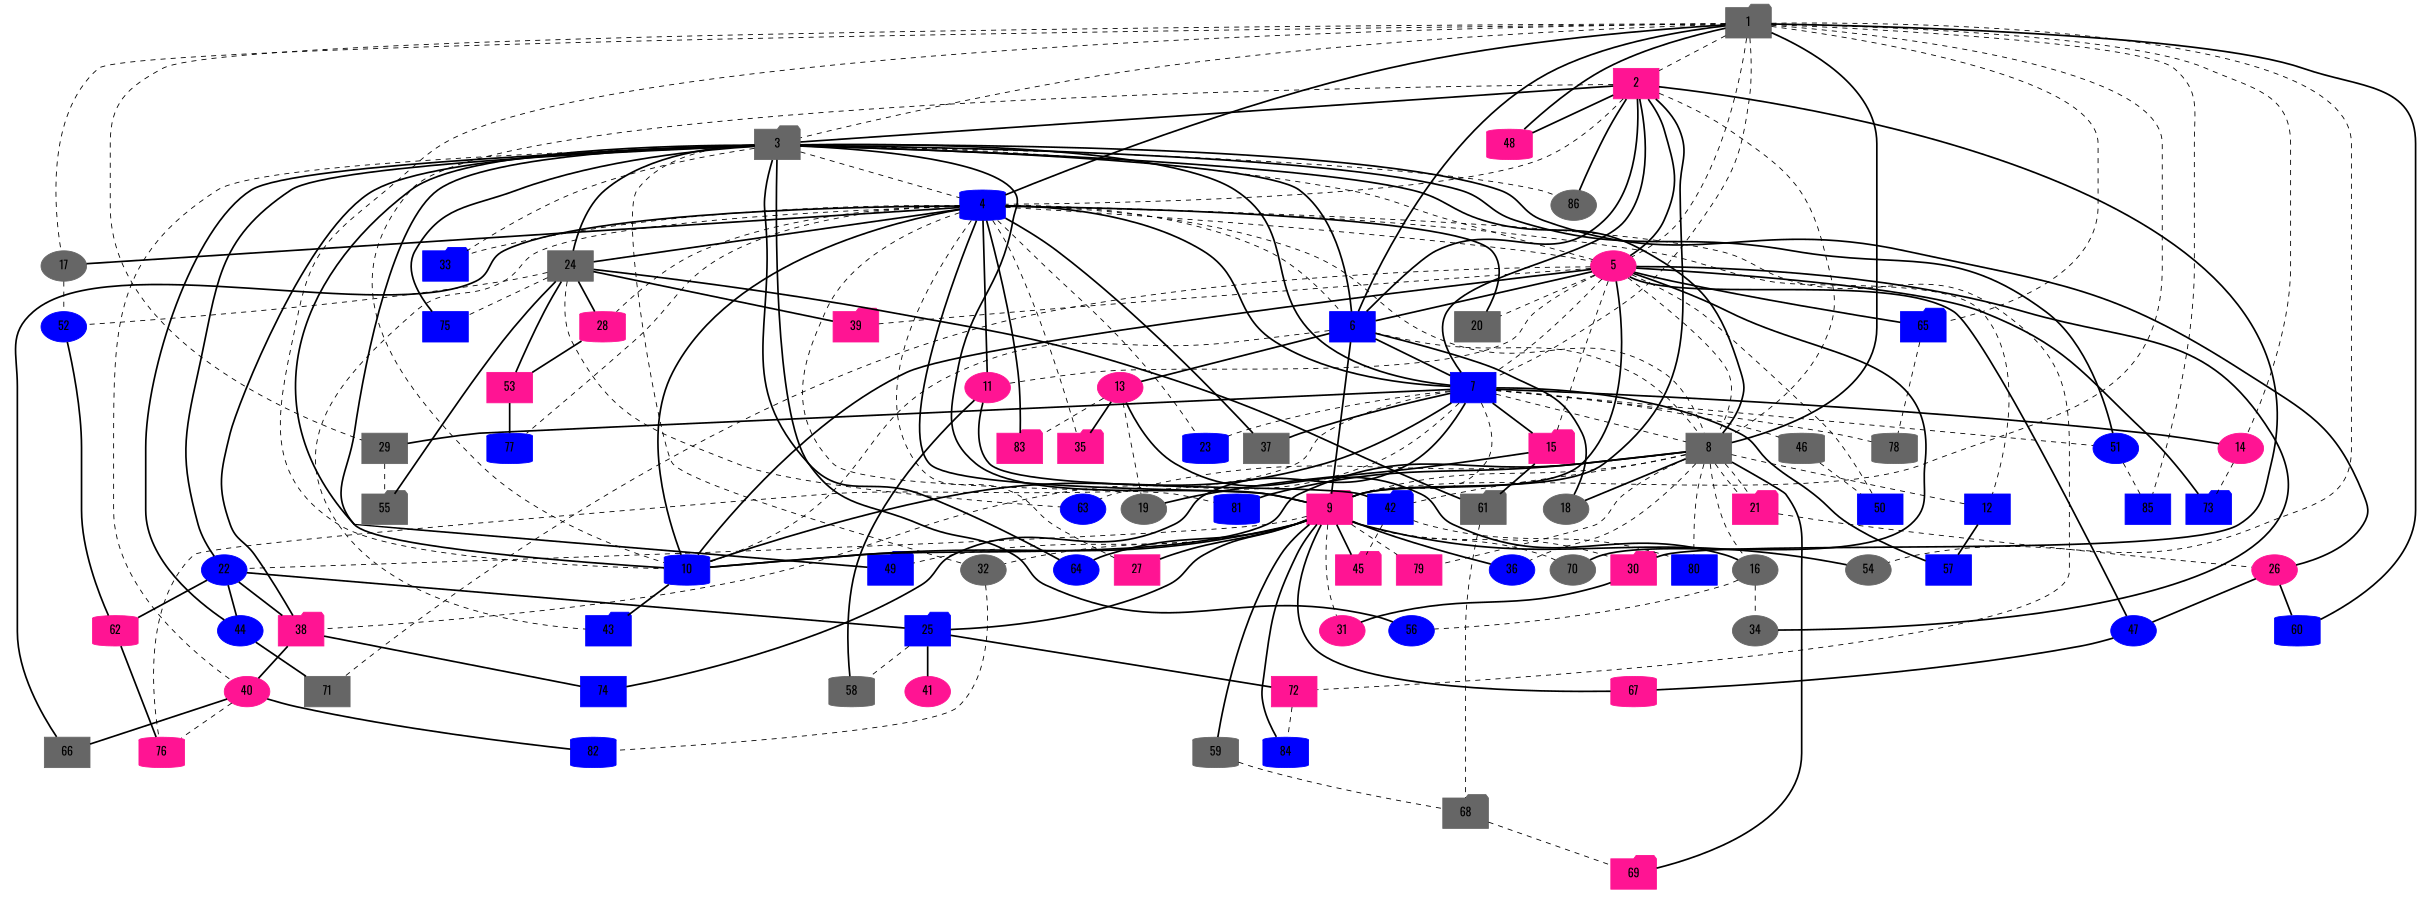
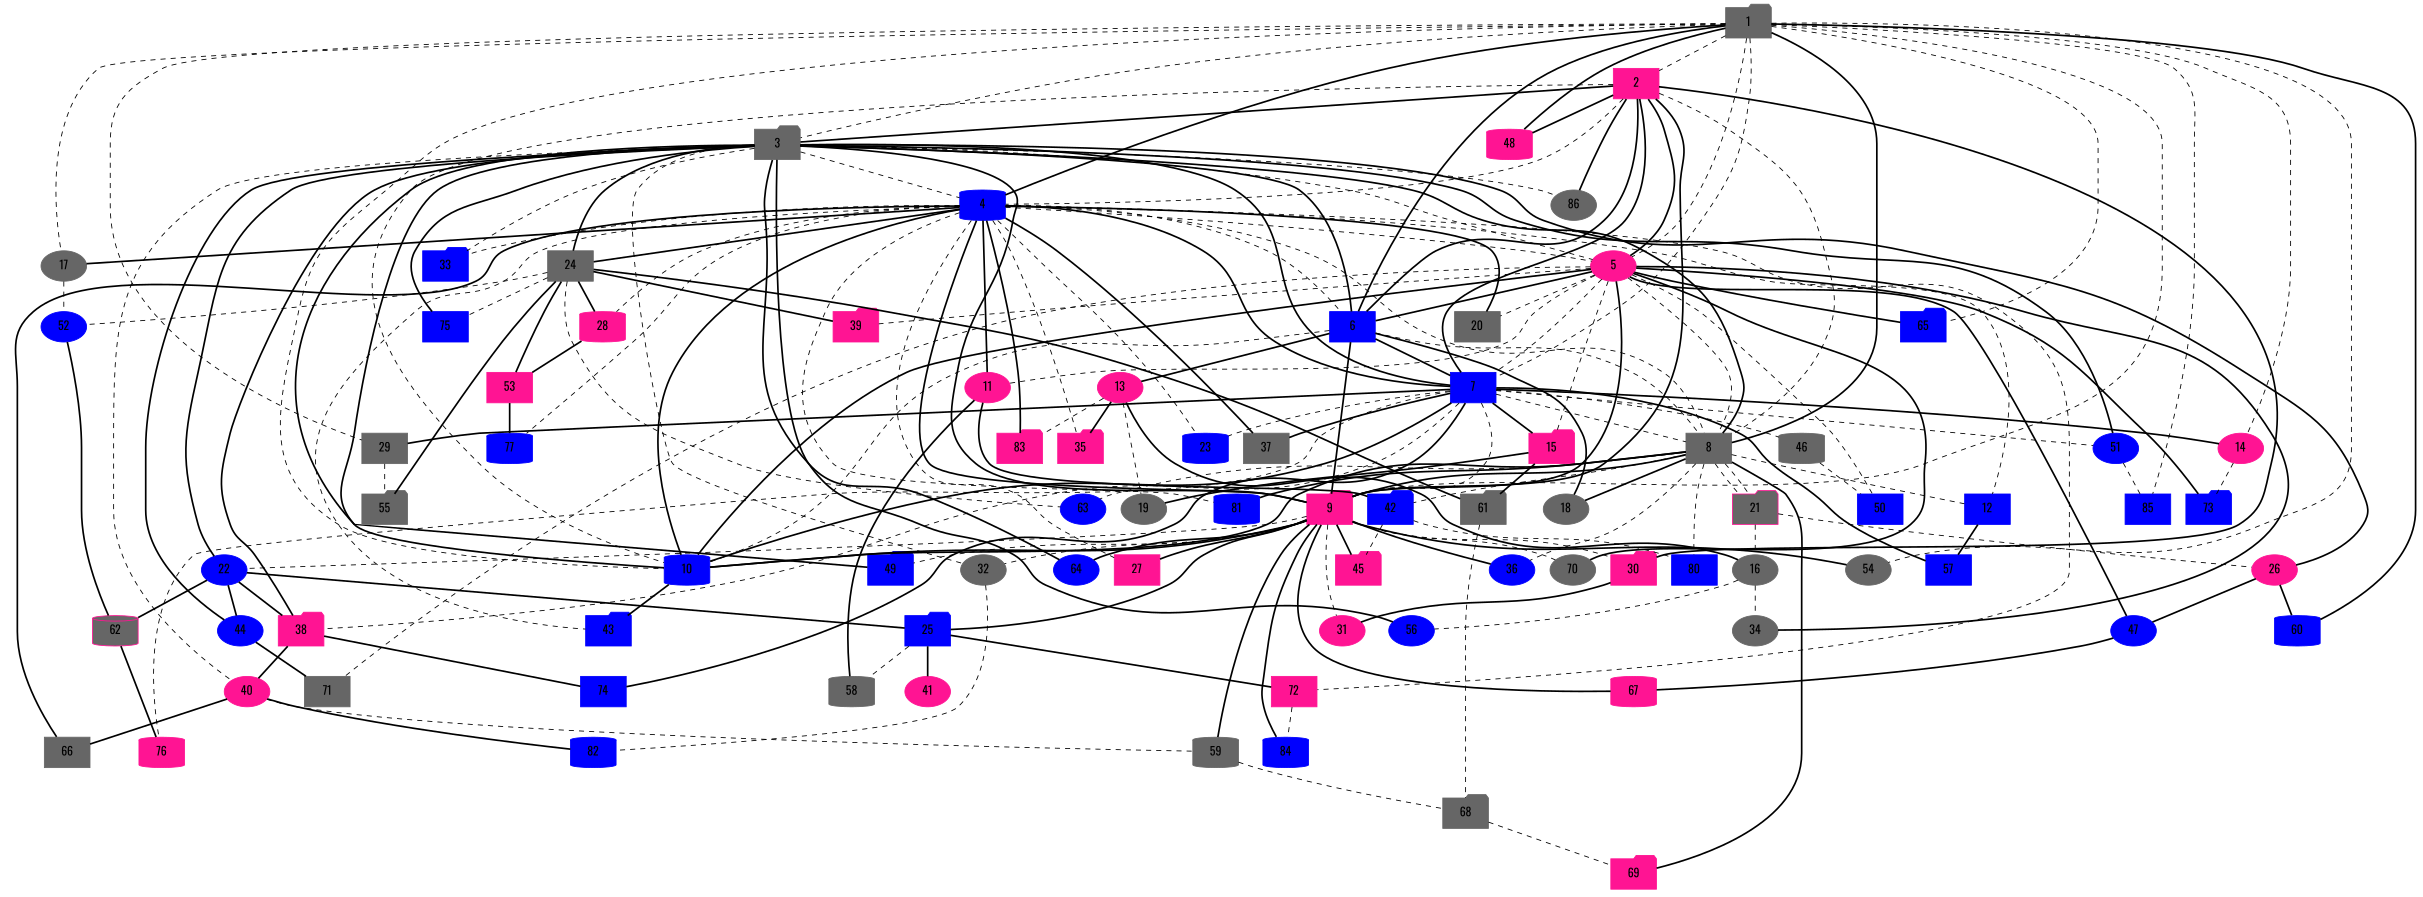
node "78": removed
edge "8" -- "9": style dashed -> bold
node "21": fillcolor deeppink -> gray40
edge "8" -- "16": now "21" -- "16"
node "79": removed
node "62": fillcolor deeppink -> gray40
edge "40" -- "76": now "40" -- "59"
